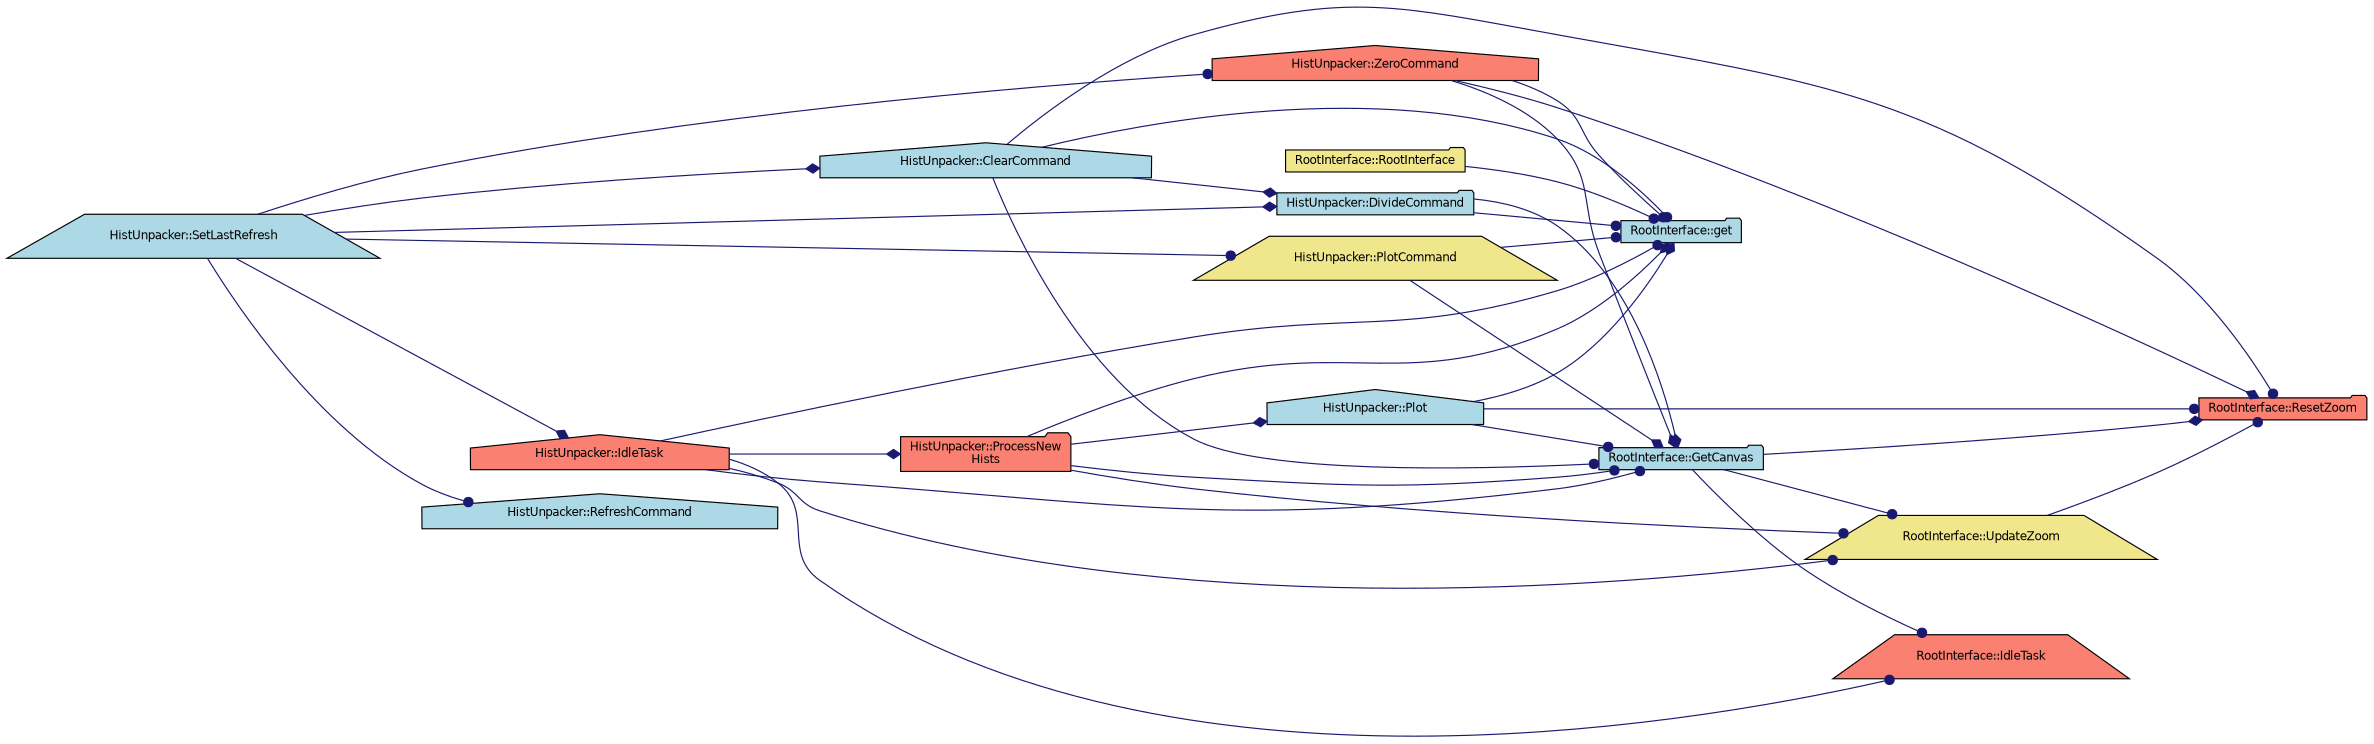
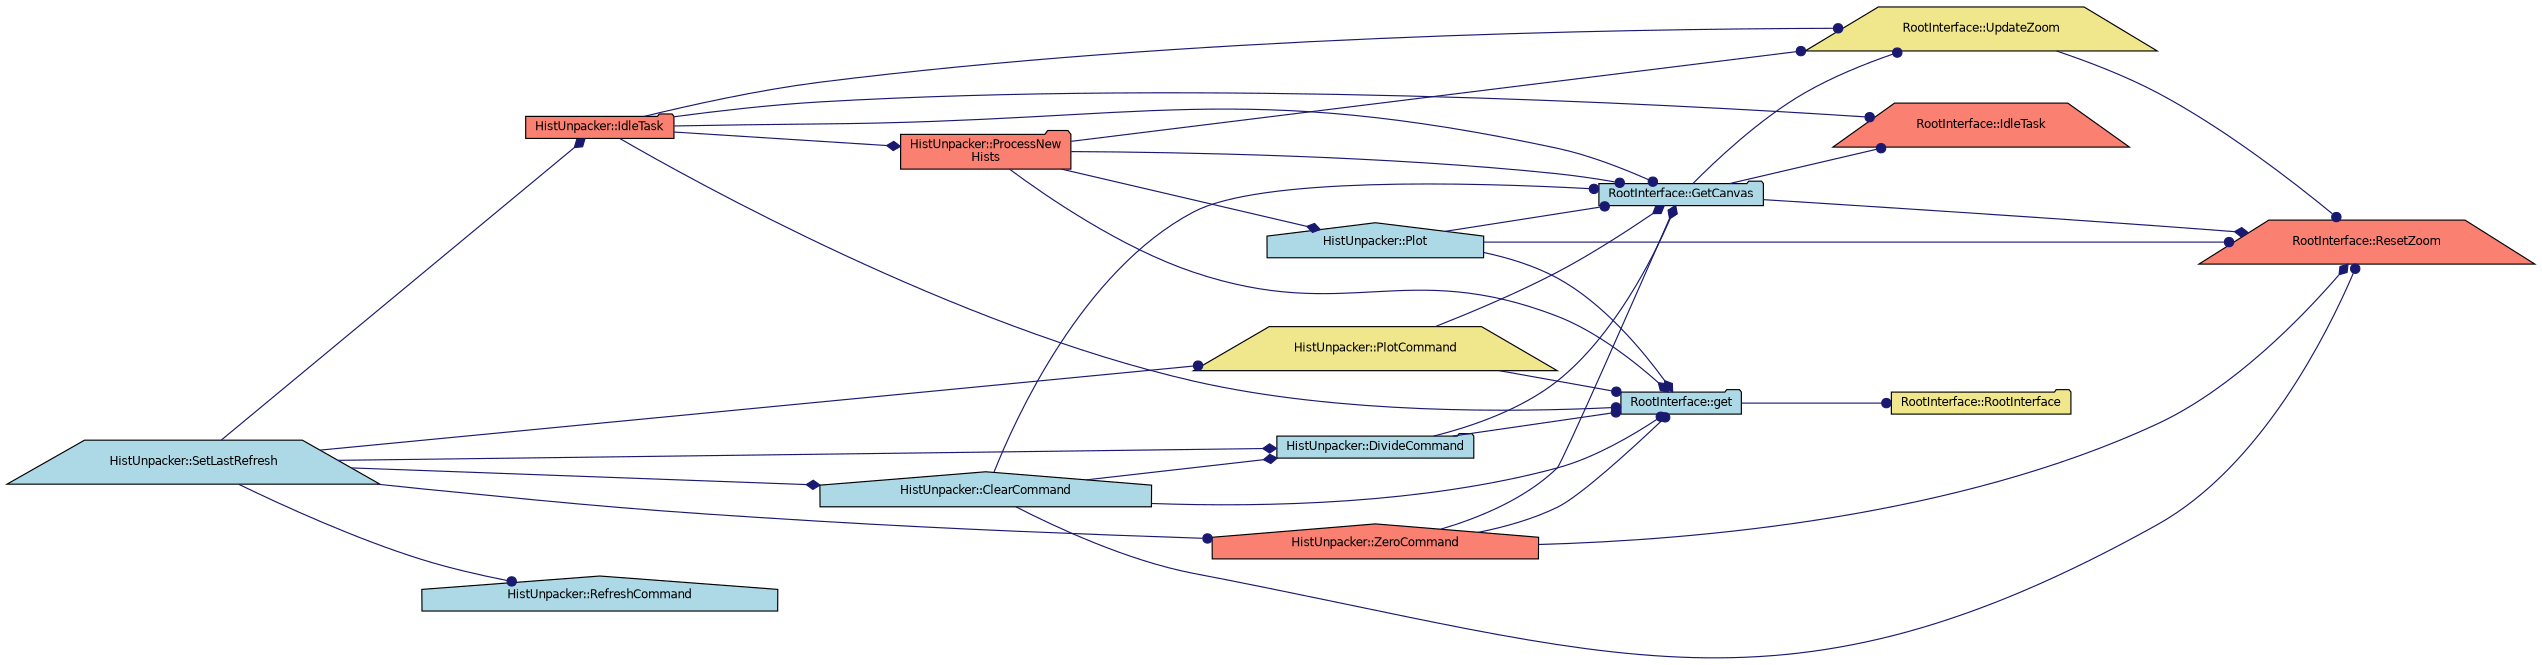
edge "RootInterface::RootInterface" -> "RootInterface::get": reversed
node "RootInterface::ResetZoom": shape folder -> trapezium
node "HistUnpacker::IdleTask": shape house -> folder
